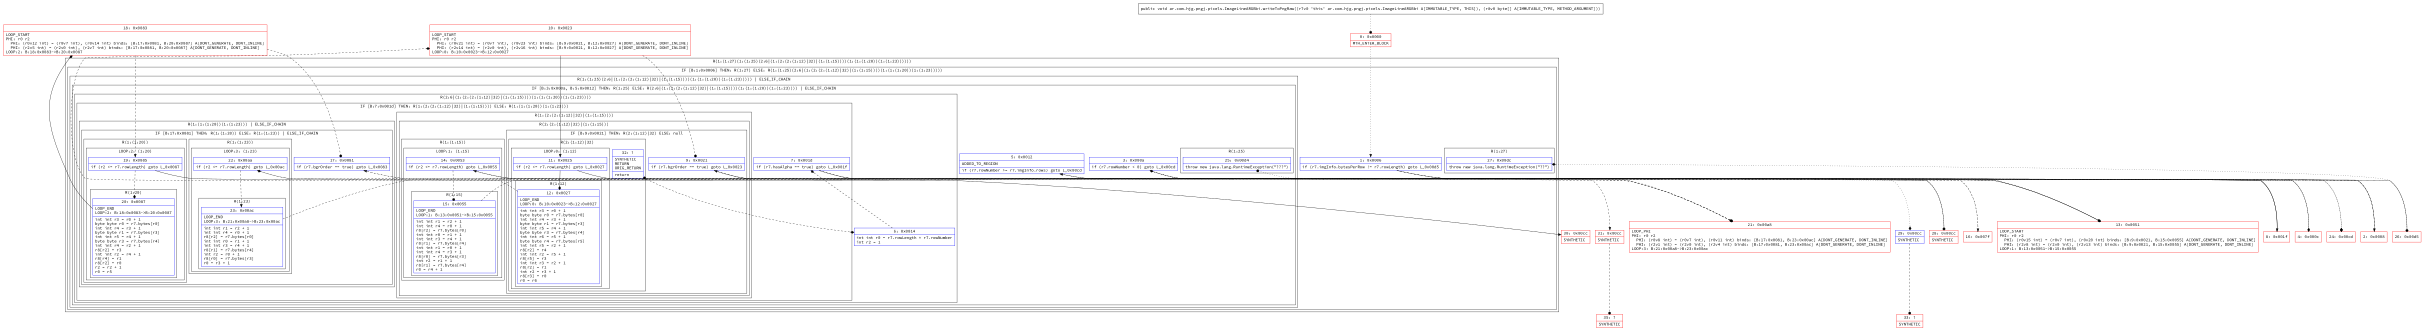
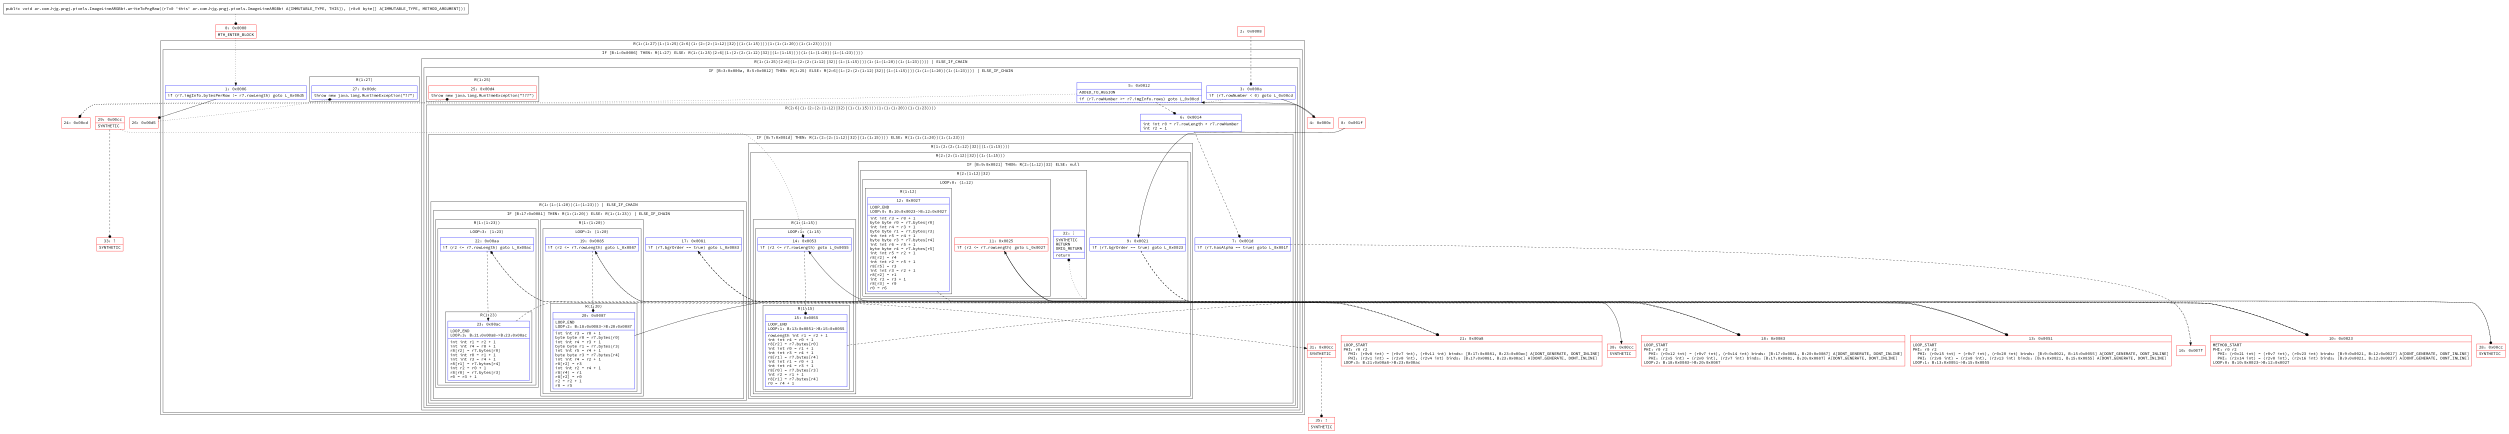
node "10: 0x0023": text "LOOP_START" -> "METHOD_START"
edge "18: 0x0083" -> "17: 0x0081": reversed
edge "10: 0x0023" -> "9: 0x0021": reversed
edge "18: 0x0083" -> "19: 0x0085": style dashed -> dotted
node "11: 0x0025": color blue -> red
node "25: 0x00d4": color blue -> red
edge "11: 0x0025" -> "12: 0x0027": removed
edge "14: 0x0053" -> "29: 0x00cc": reversed
edge "7: 0x001d" -> "8: 0x001f": removed
edge "3: 0x000a" -> "4: 0x000c": style dotted -> solid
edge "2: 0x0008" -> "3: 0x000a": style solid -> dashed
edge "1: 0x0006" -> "2: 0x0008": removed
edge "32: ?" -> "6: 0x0014": now "5: 0x0012" -> "6: 0x0014"
node "15: 0x0055": text "int int r1 = r2 + 1" -> "rowLength int r1 = r2 + 1"
node "21: 0x00a8": text "LOOP_PHI" -> "LOOP_START"
node "29: 0x00cc": color blue -> red
